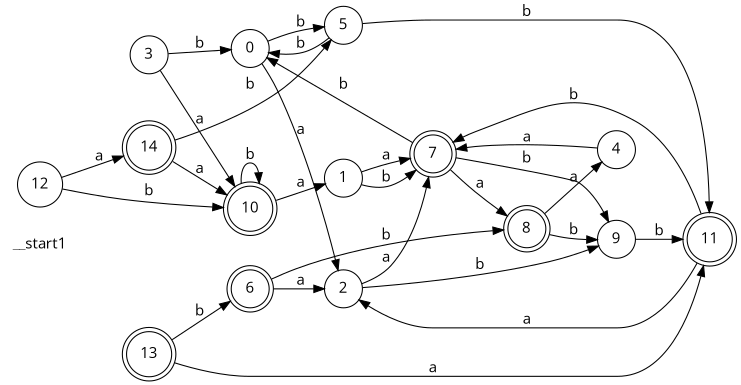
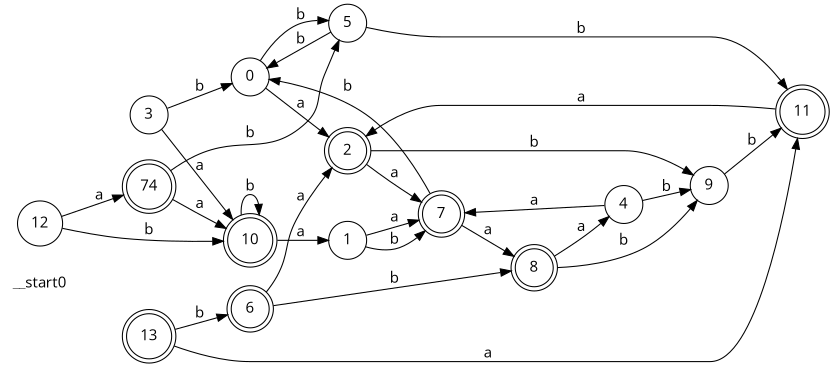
edge "11" -> "7": removed, label "b"
node "14": label "14" -> "74"
edge "7" -> "9": now "4" -> "9"
node "__start1": label "__start1" -> "__start0"
node "2": shape circle -> doublecircle
